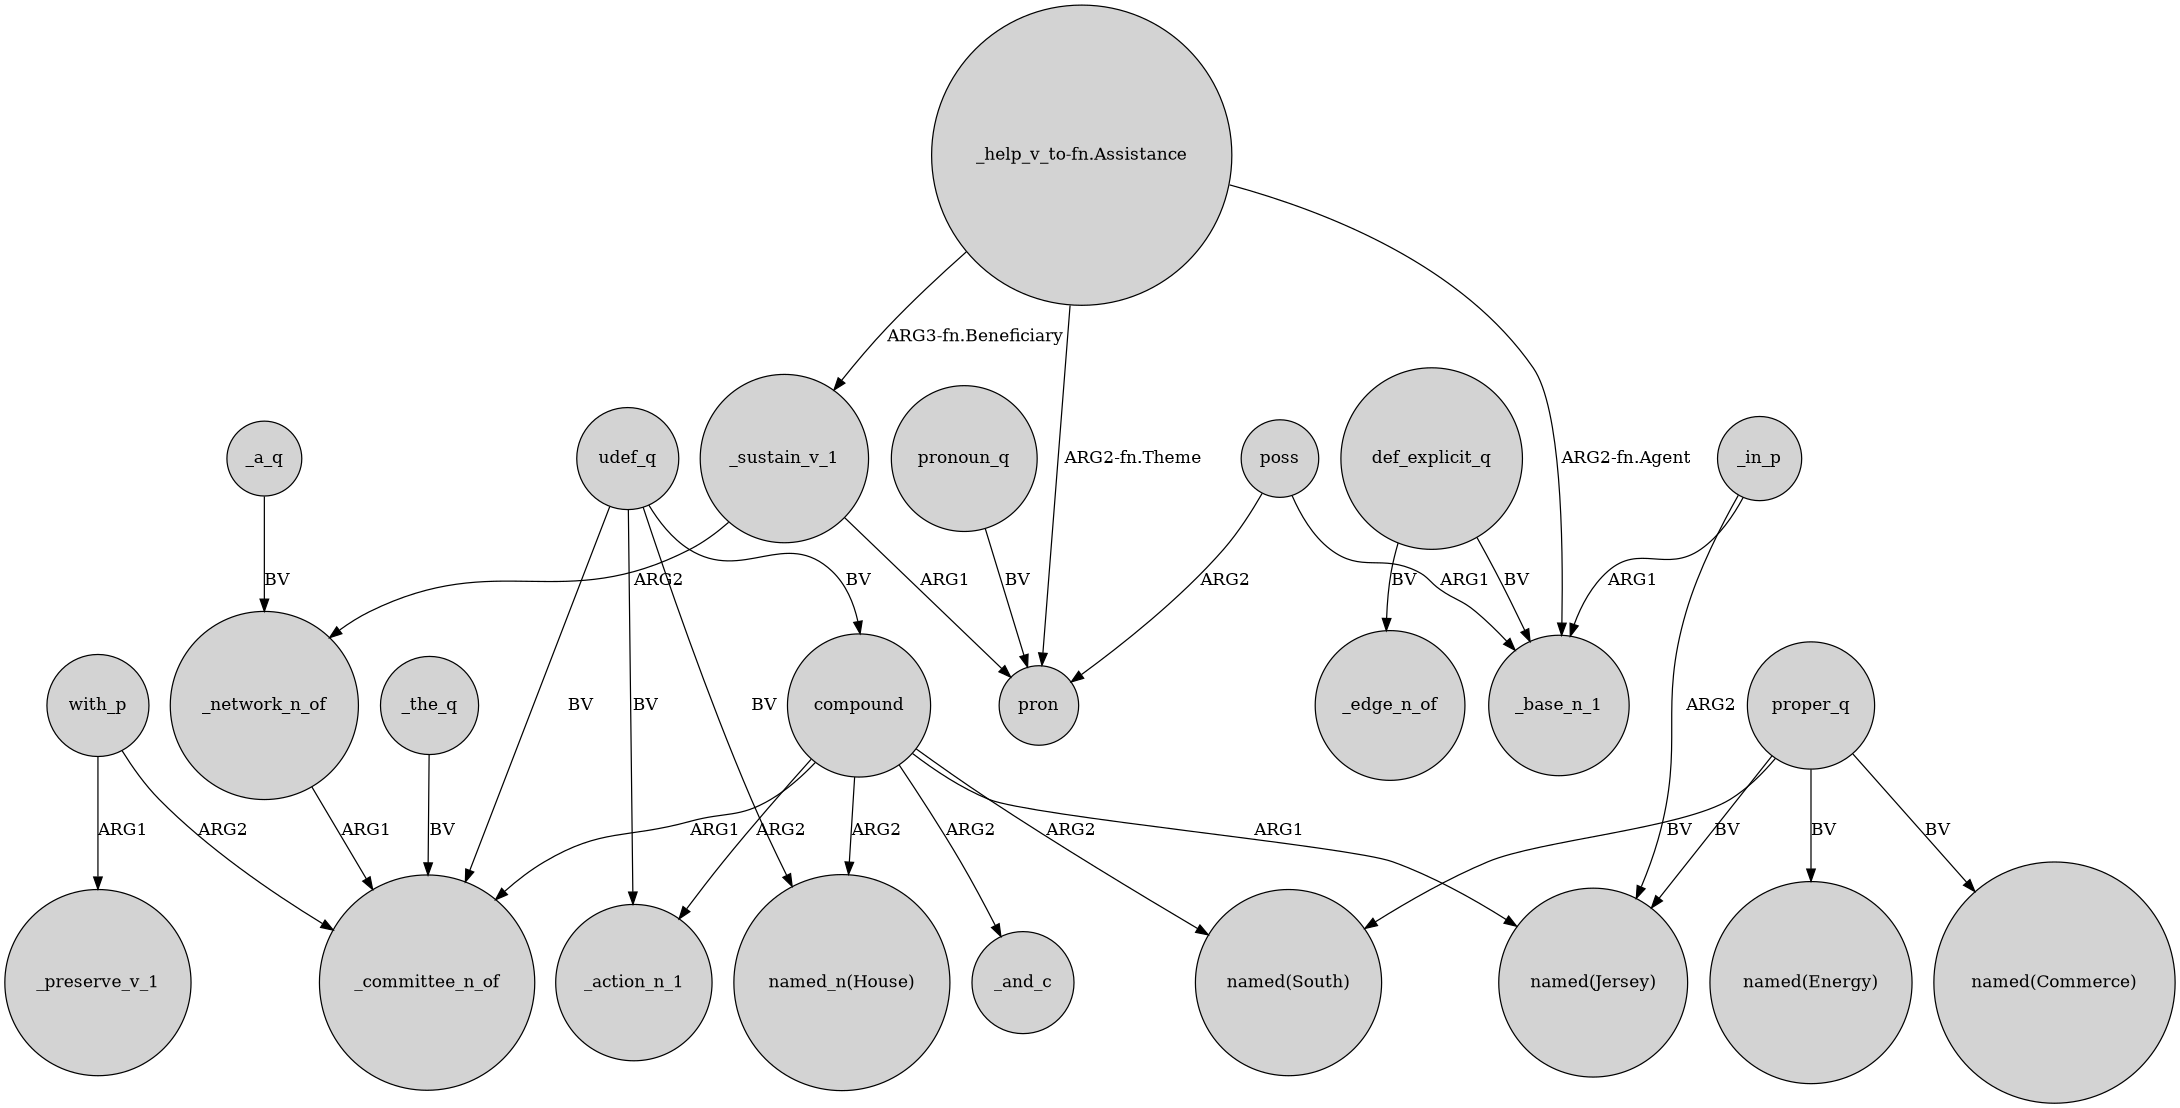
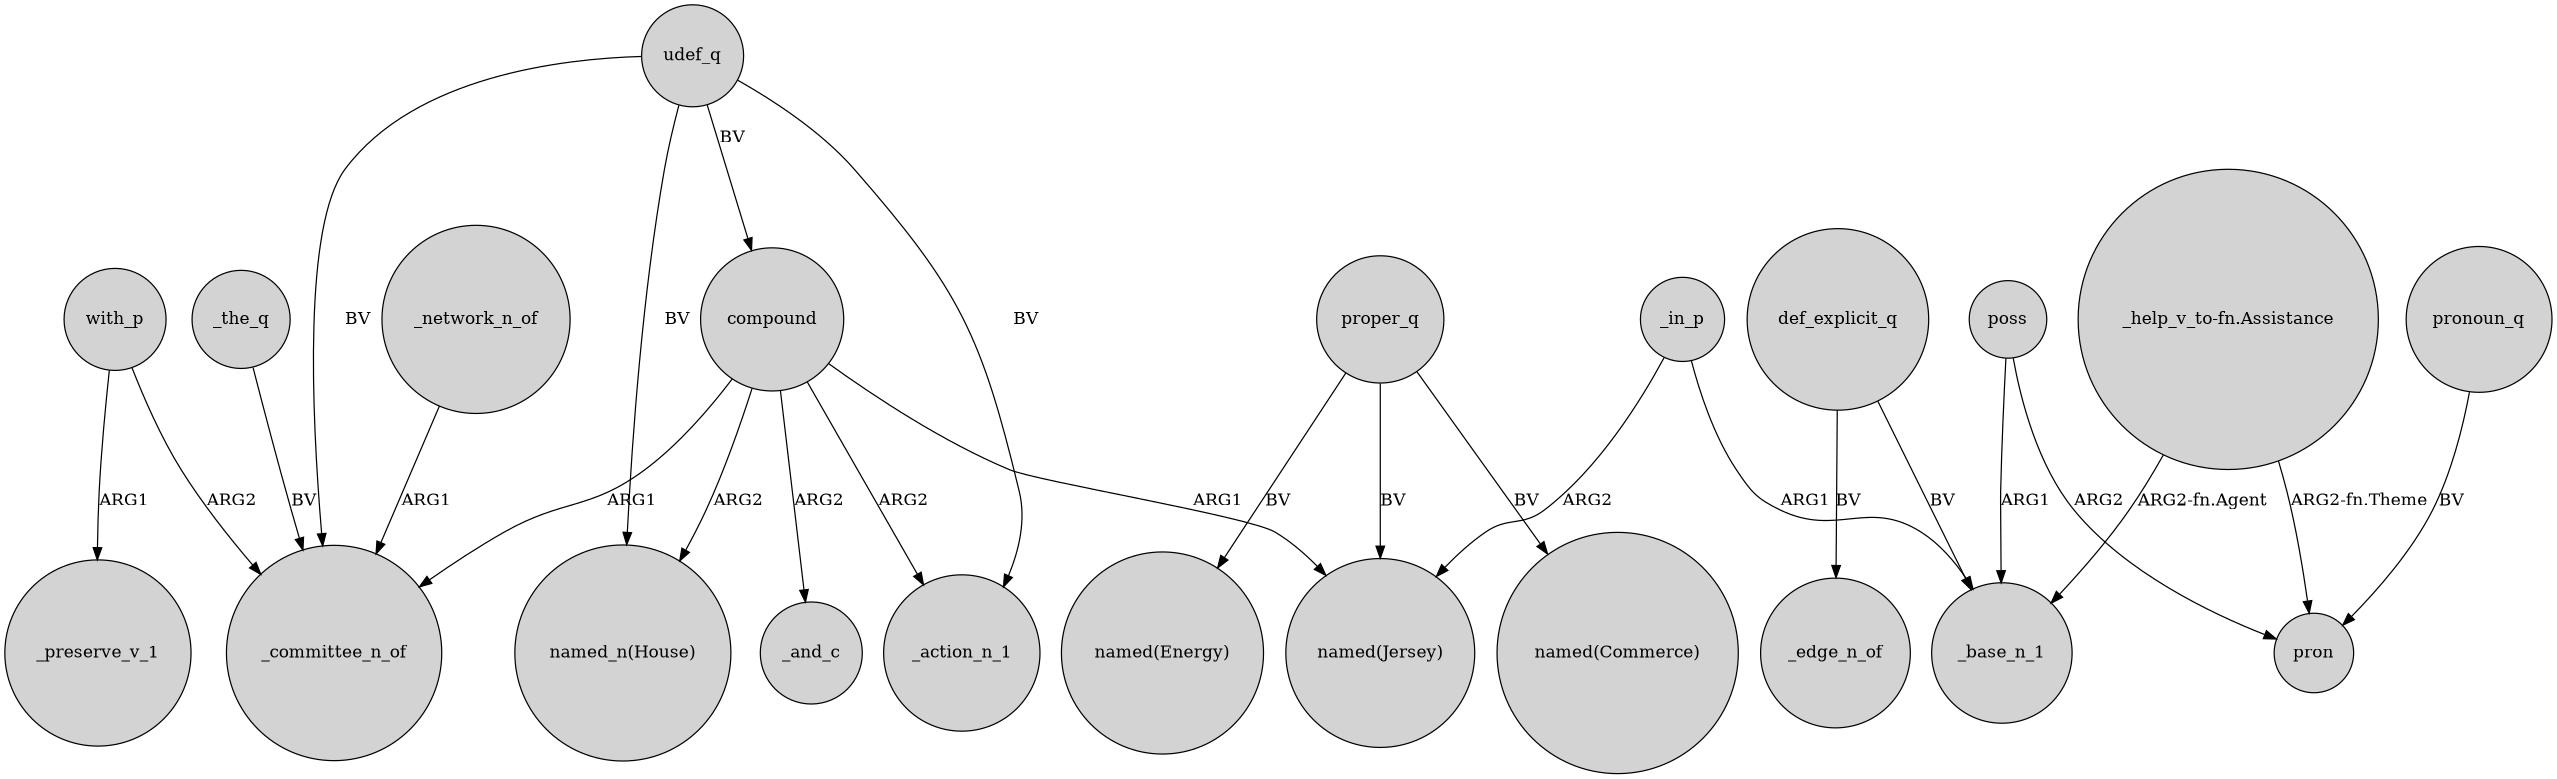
node "_a_q": removed
node "_sustain_v_1": removed
node "named(South)": removed
